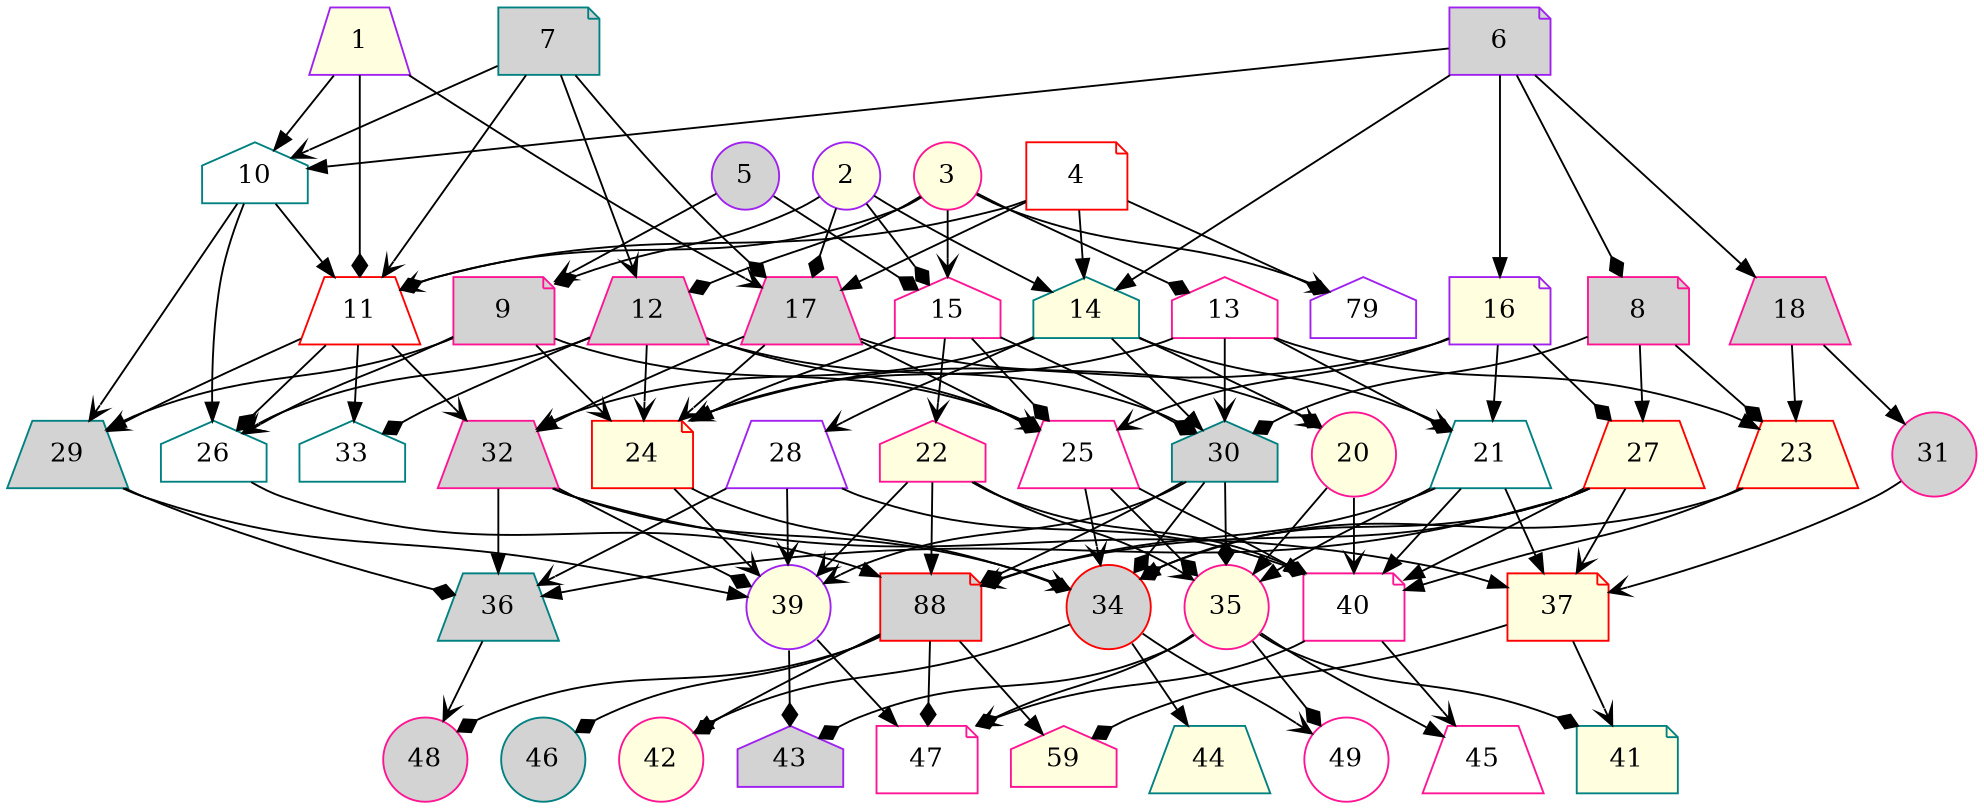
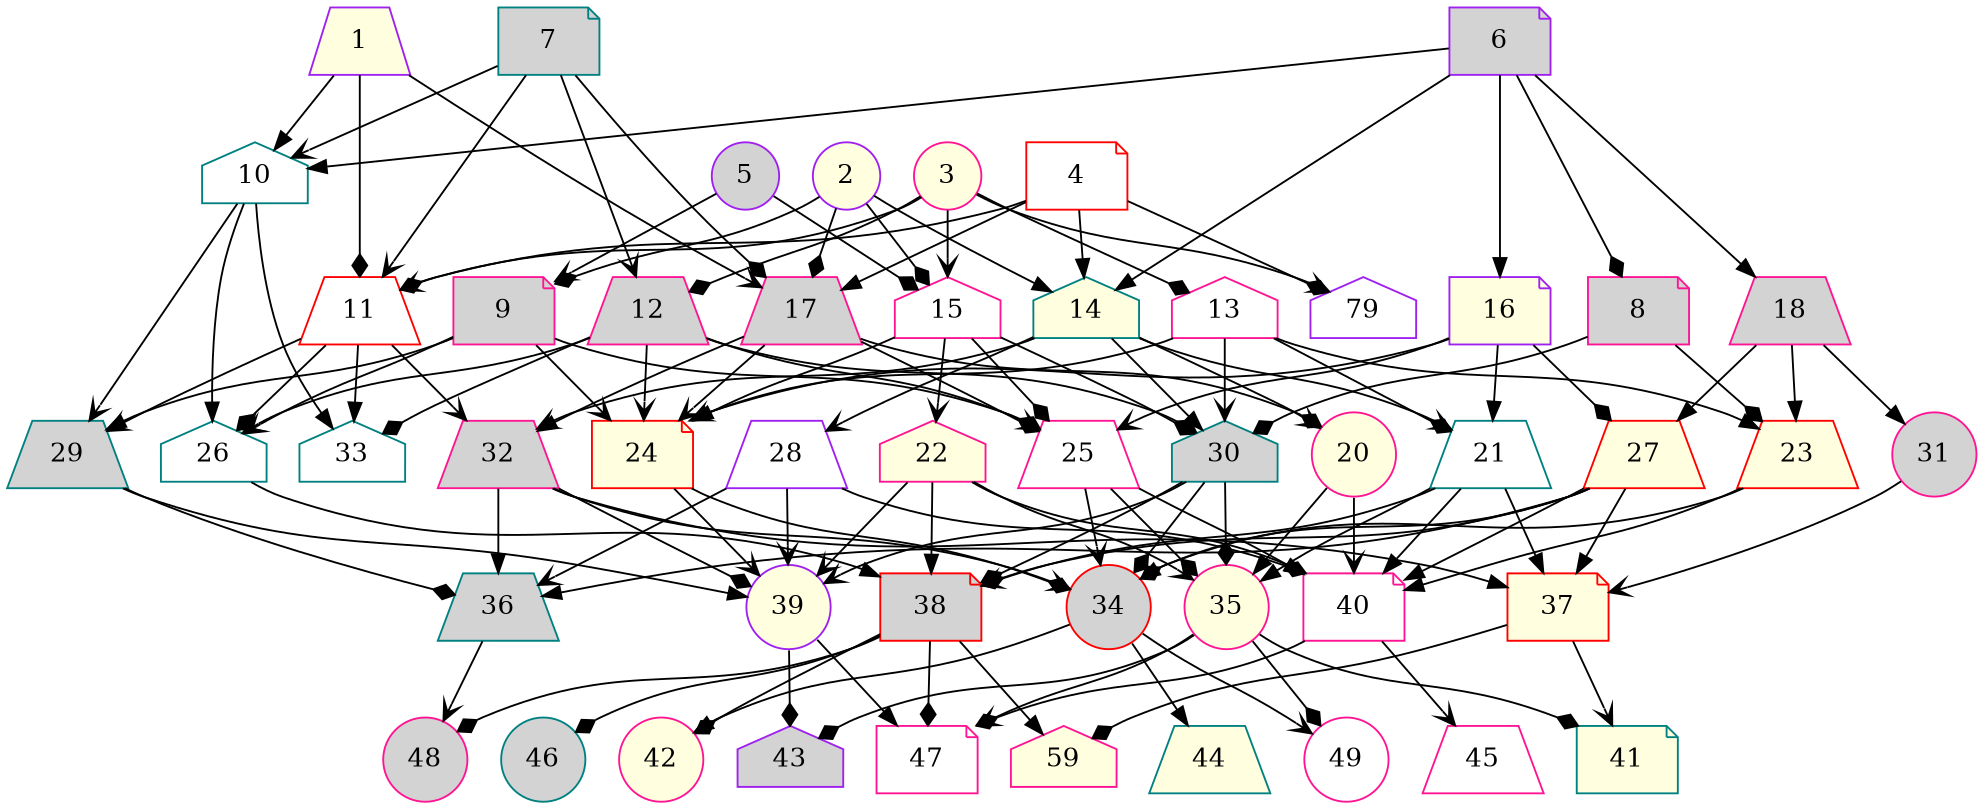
edge "10" -> "11": now "10" -> "33"
edge "8" -> "27": now "18" -> "27"
edge "27" -> "37": arrowhead vee -> normal
node "88": label "88" -> "38"
edge "35" -> "45": removed
